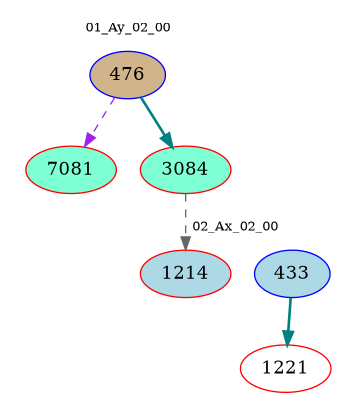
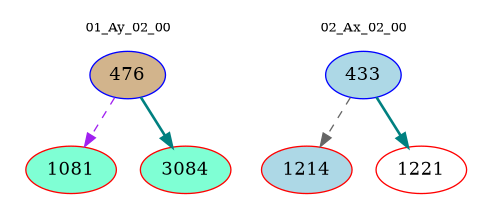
node "7081": label "7081" -> "1081"
edge "3084" -> "1214": now "433" -> "1214"
